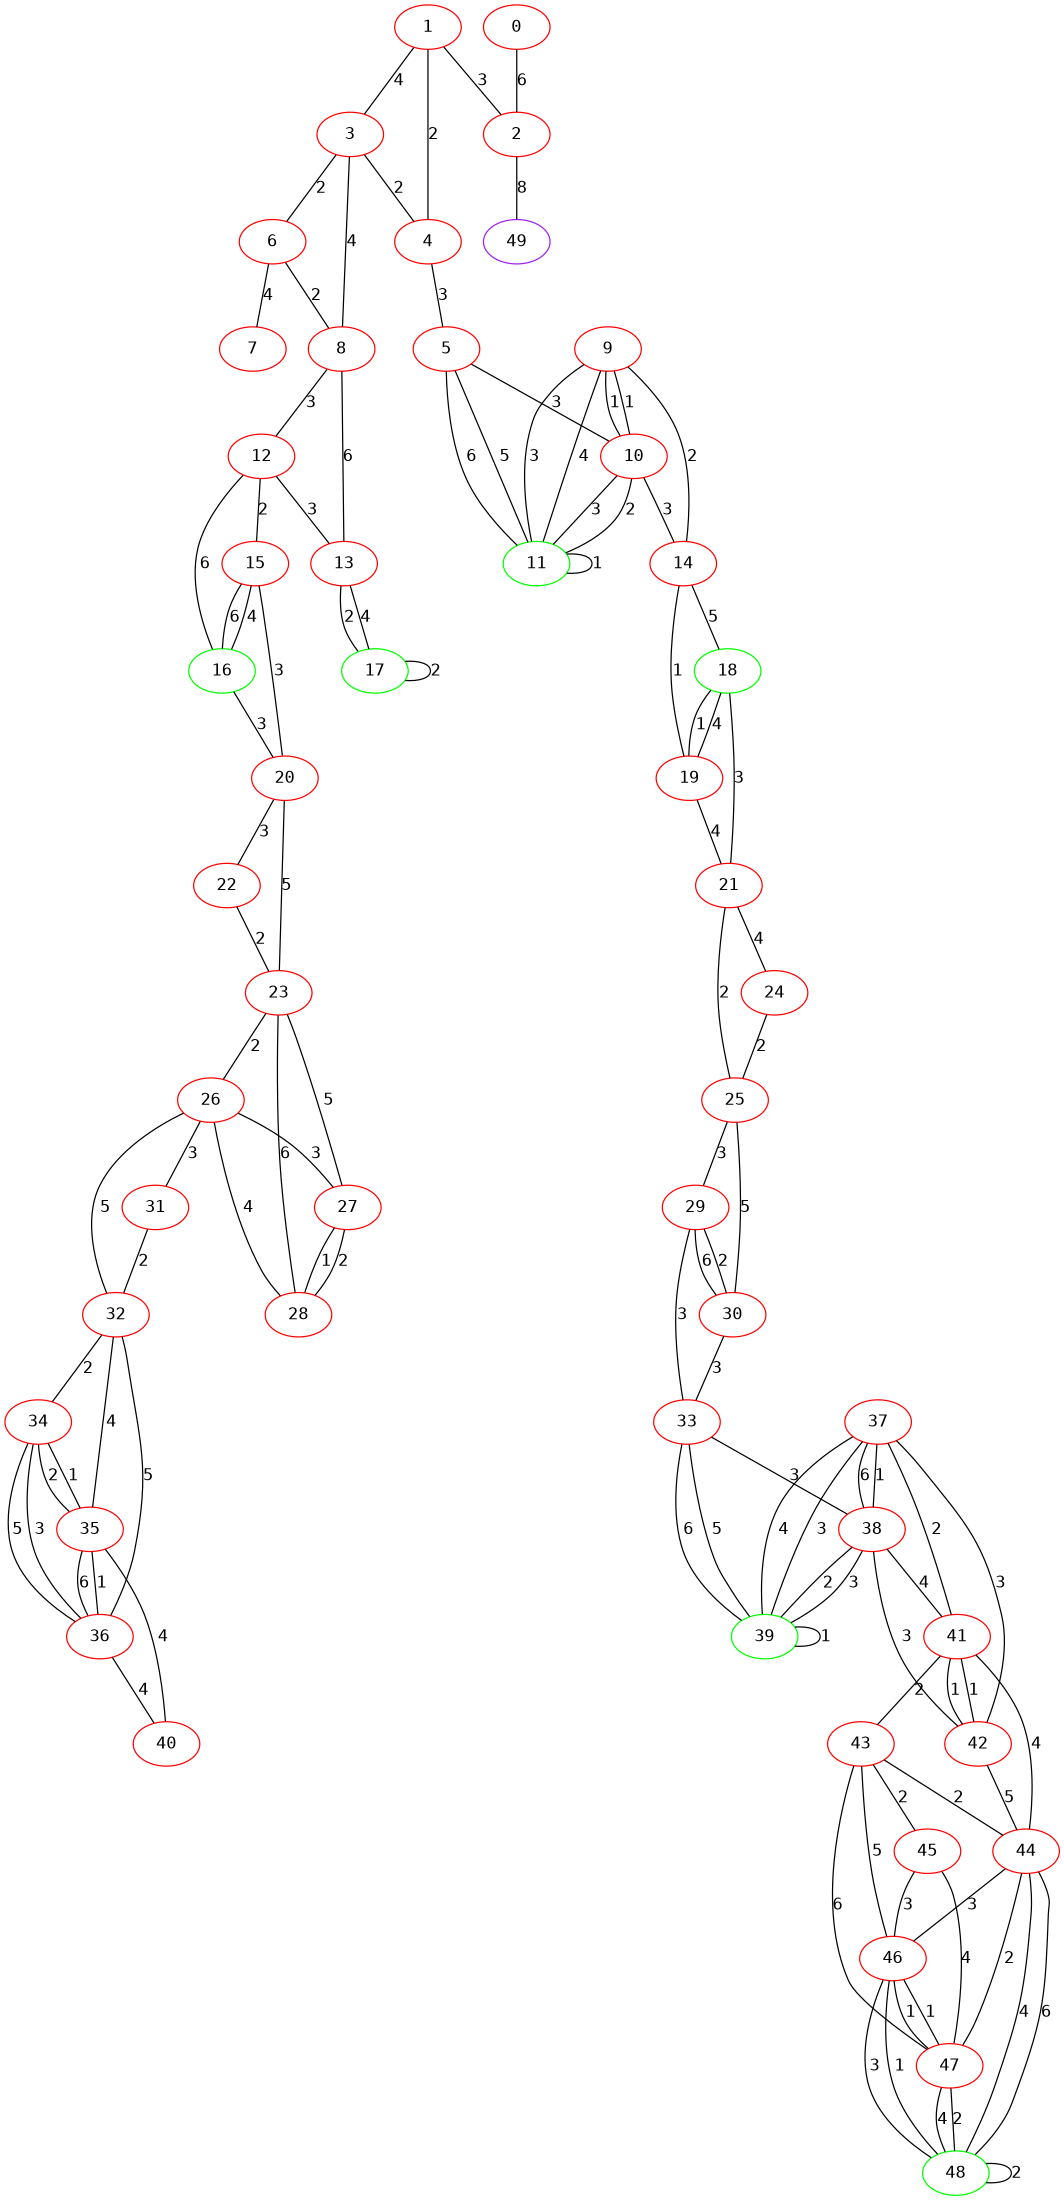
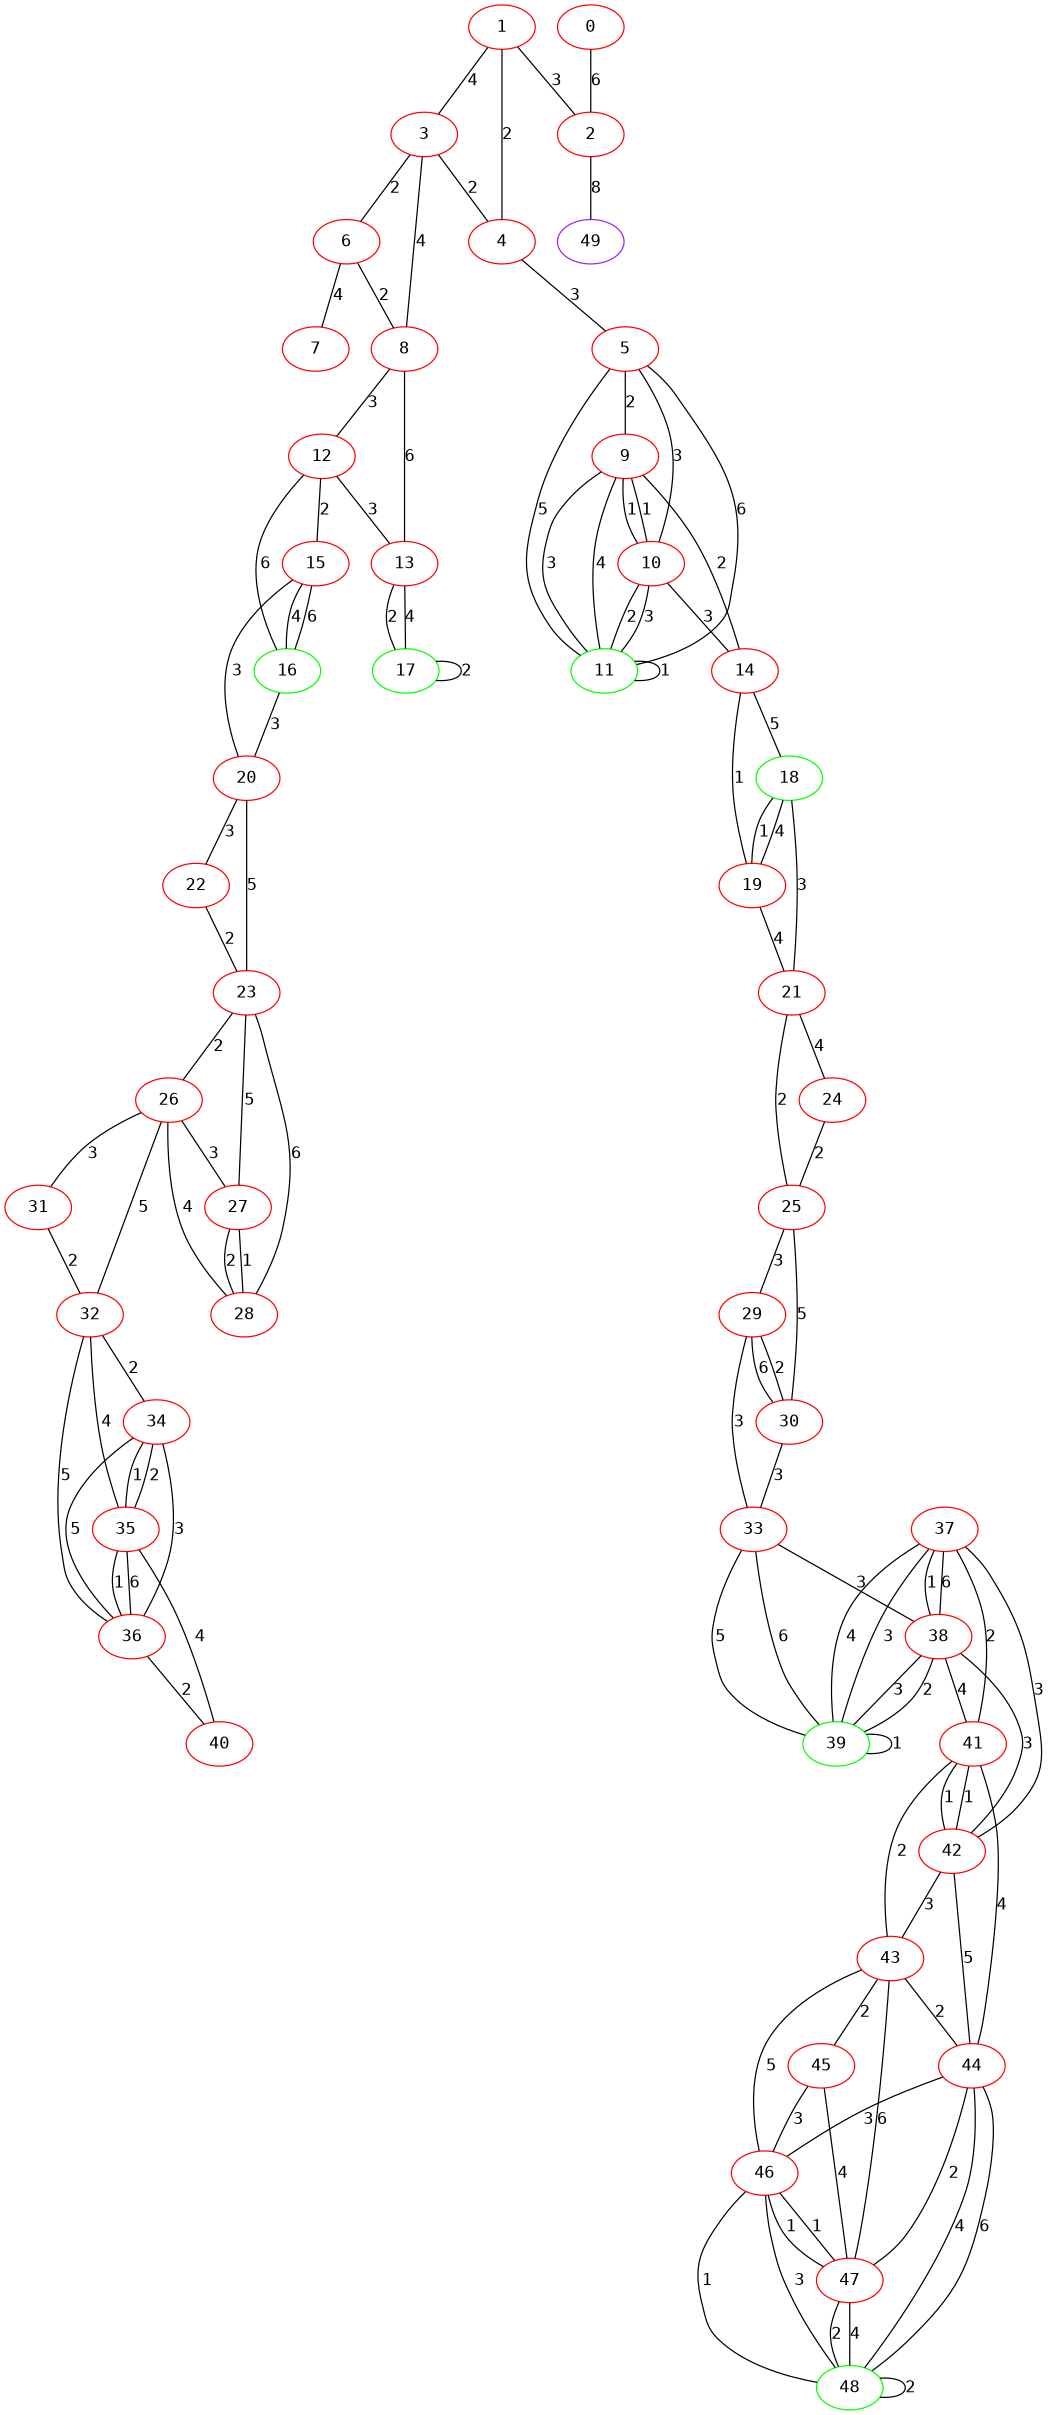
edge "5" -- "9": added, label "2"
edge "36" -- "40": label "4" -> "2"
edge "42" -- "43": added, label "3"
